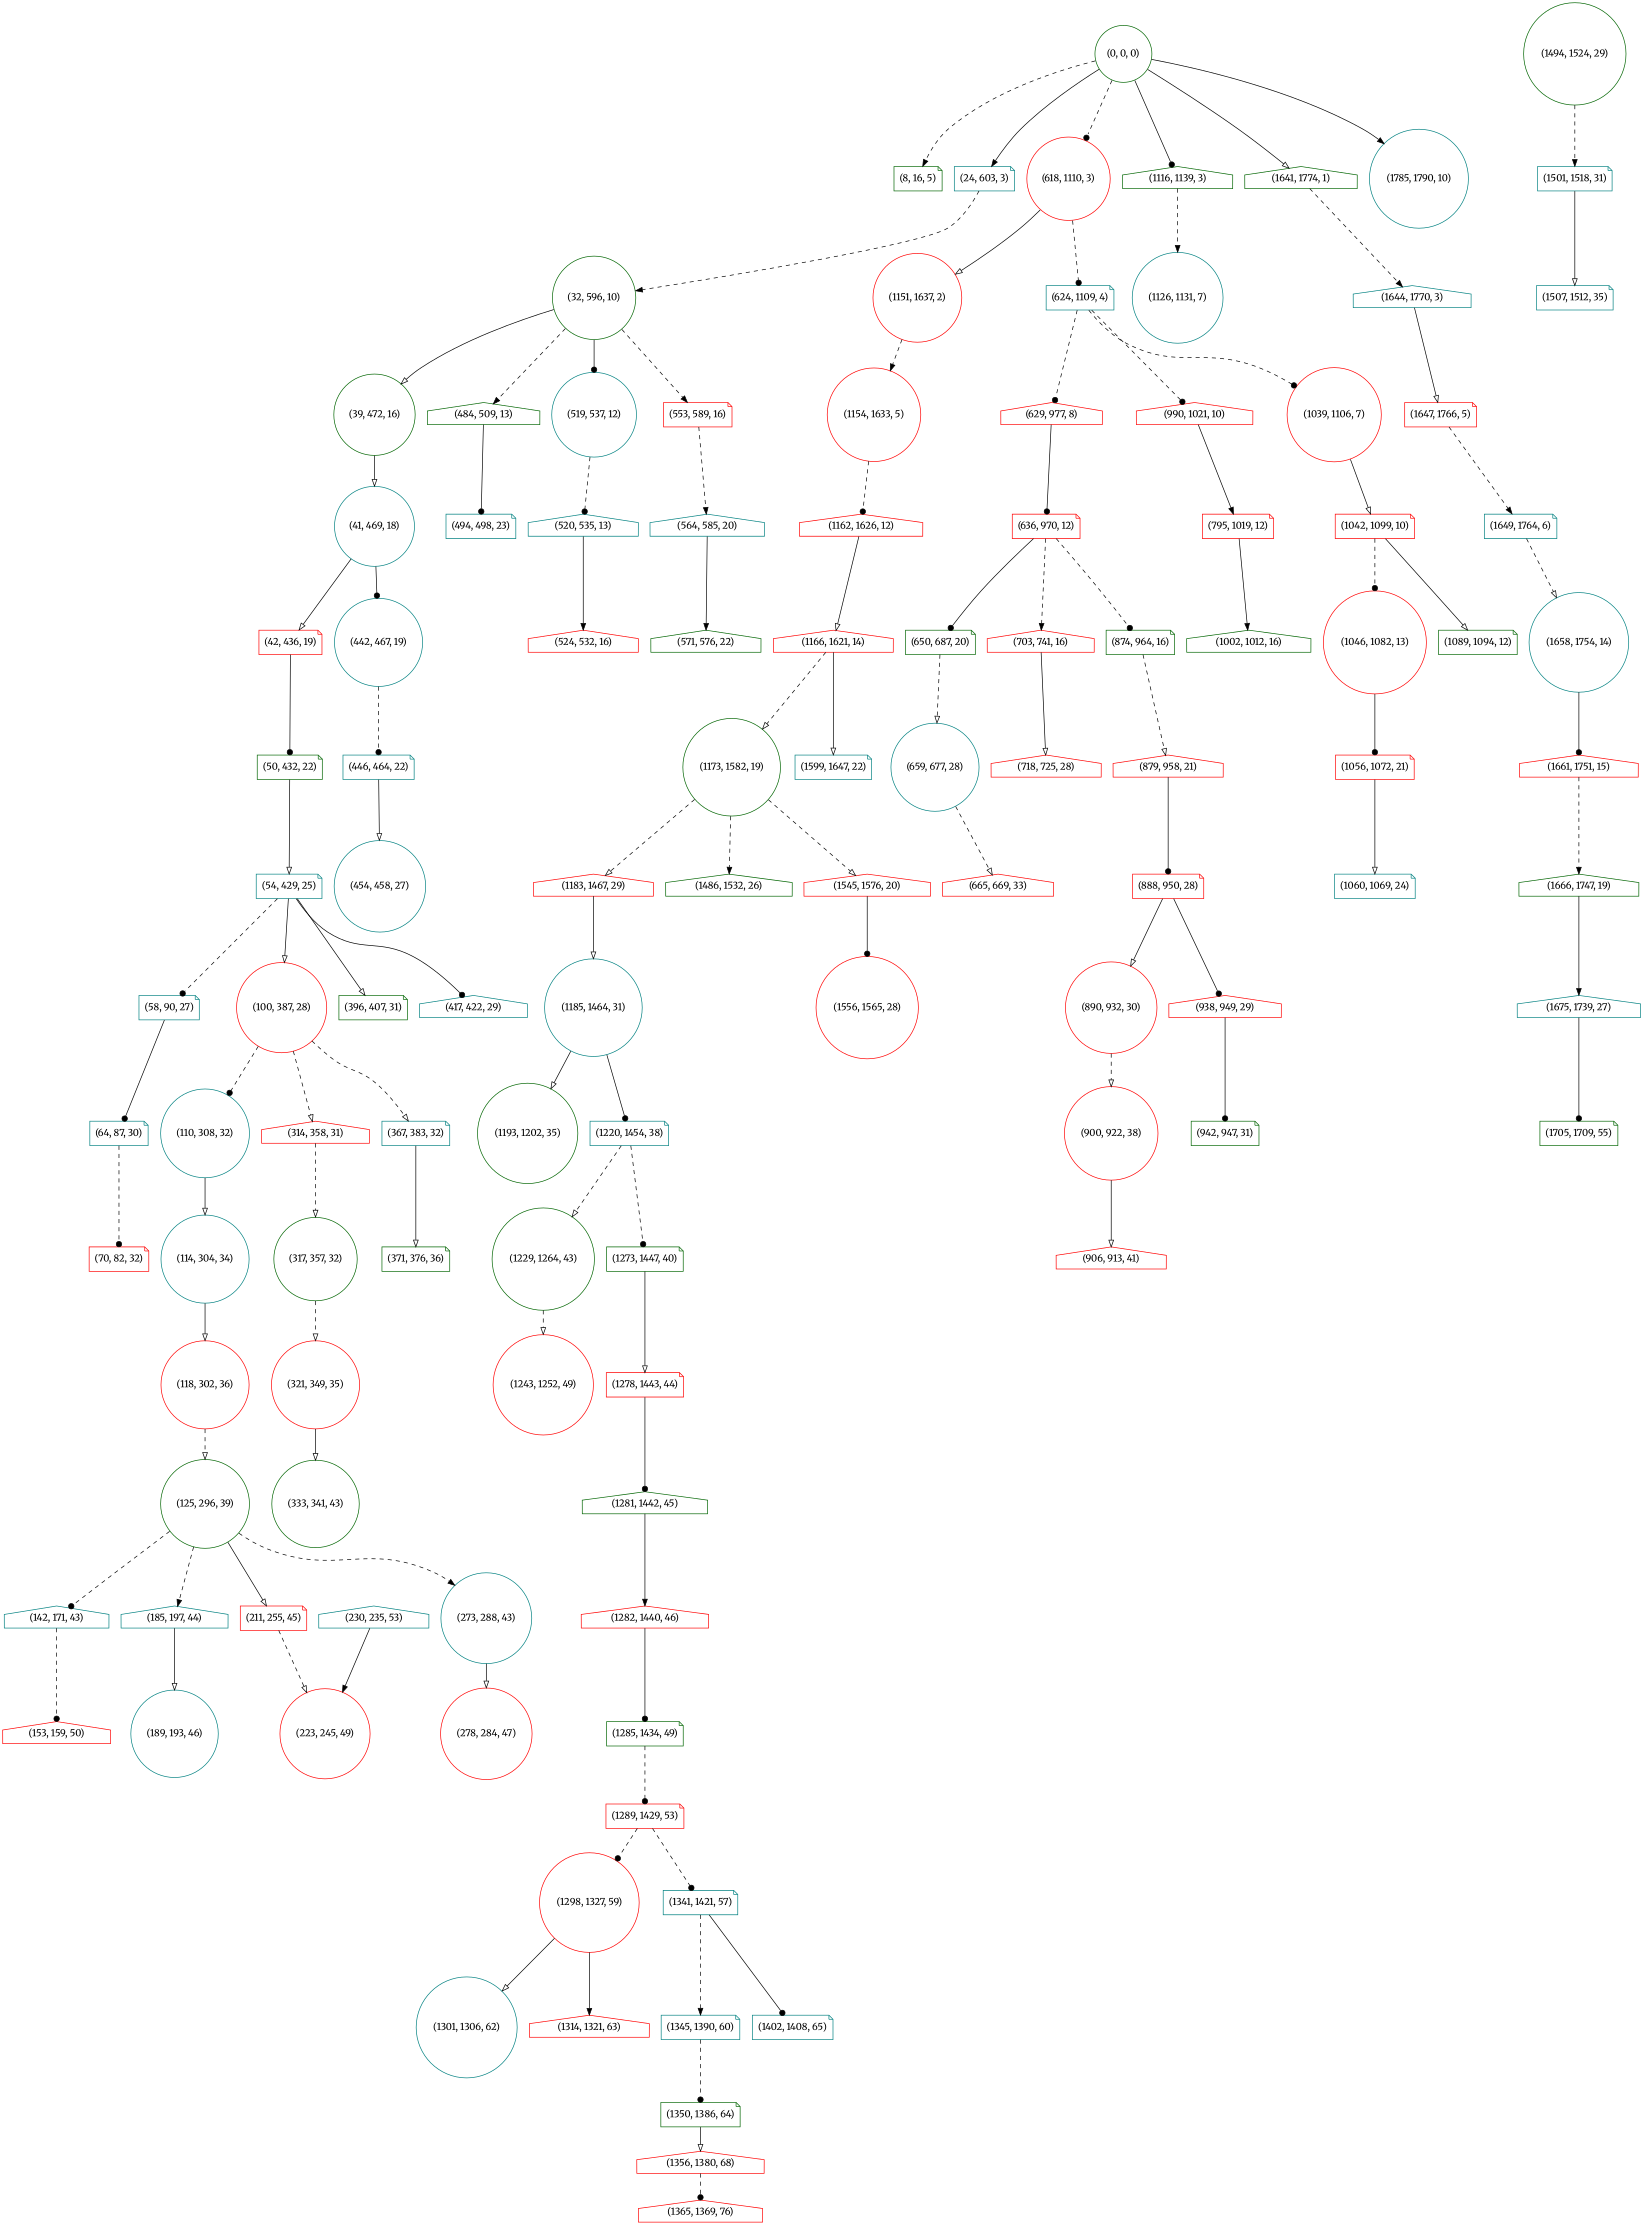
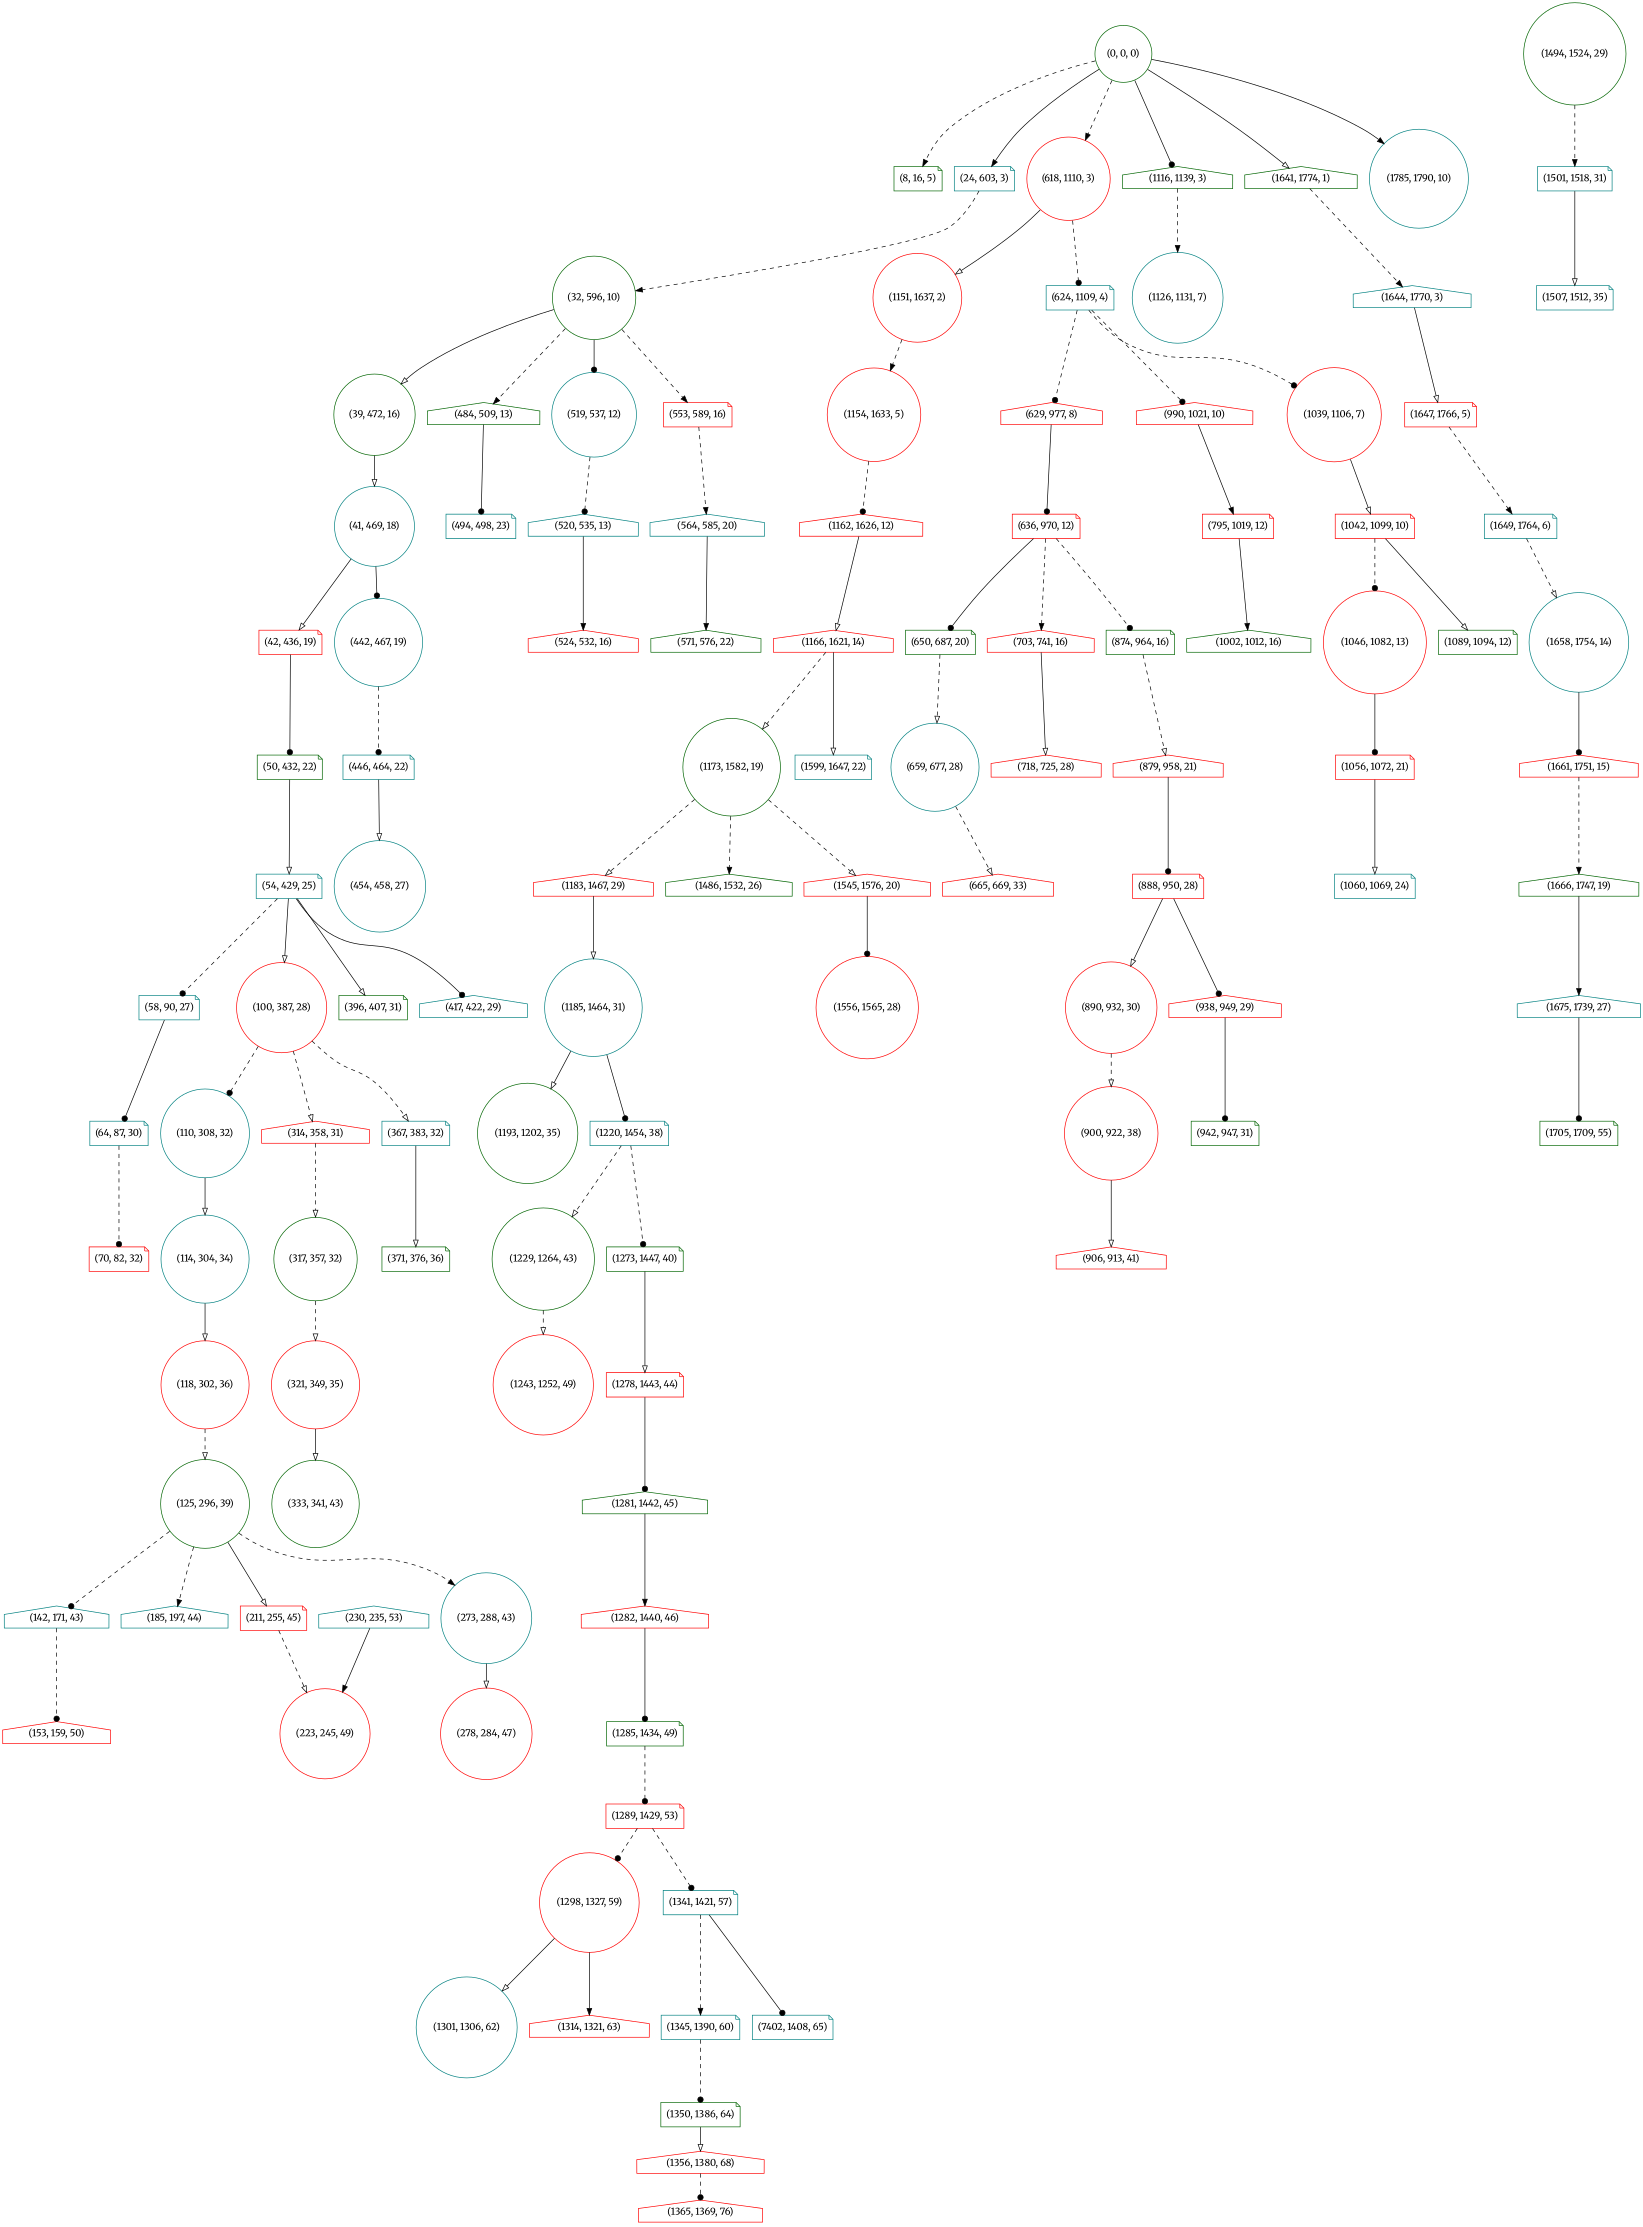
edge "(0, 0, 0)" -> "(618, 1110, 3)": arrowhead dot -> normal
node "(189, 193, 46)": removed
node "(1402, 1408, 65)": label "(1402, 1408, 65)" -> "(7402, 1408, 65)"
